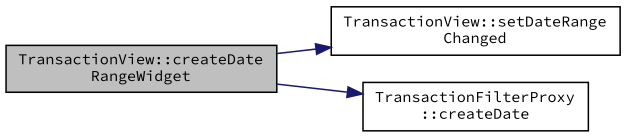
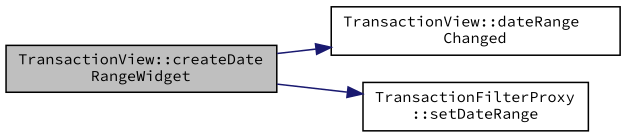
node "TransactionView::setDateRange Changed": label "TransactionView::setDateRange Changed" -> "TransactionView::dateRange Changed"
node "TransactionFilterProxy ::createDate": label "TransactionFilterProxy ::createDate" -> "TransactionFilterProxy ::setDateRange"
